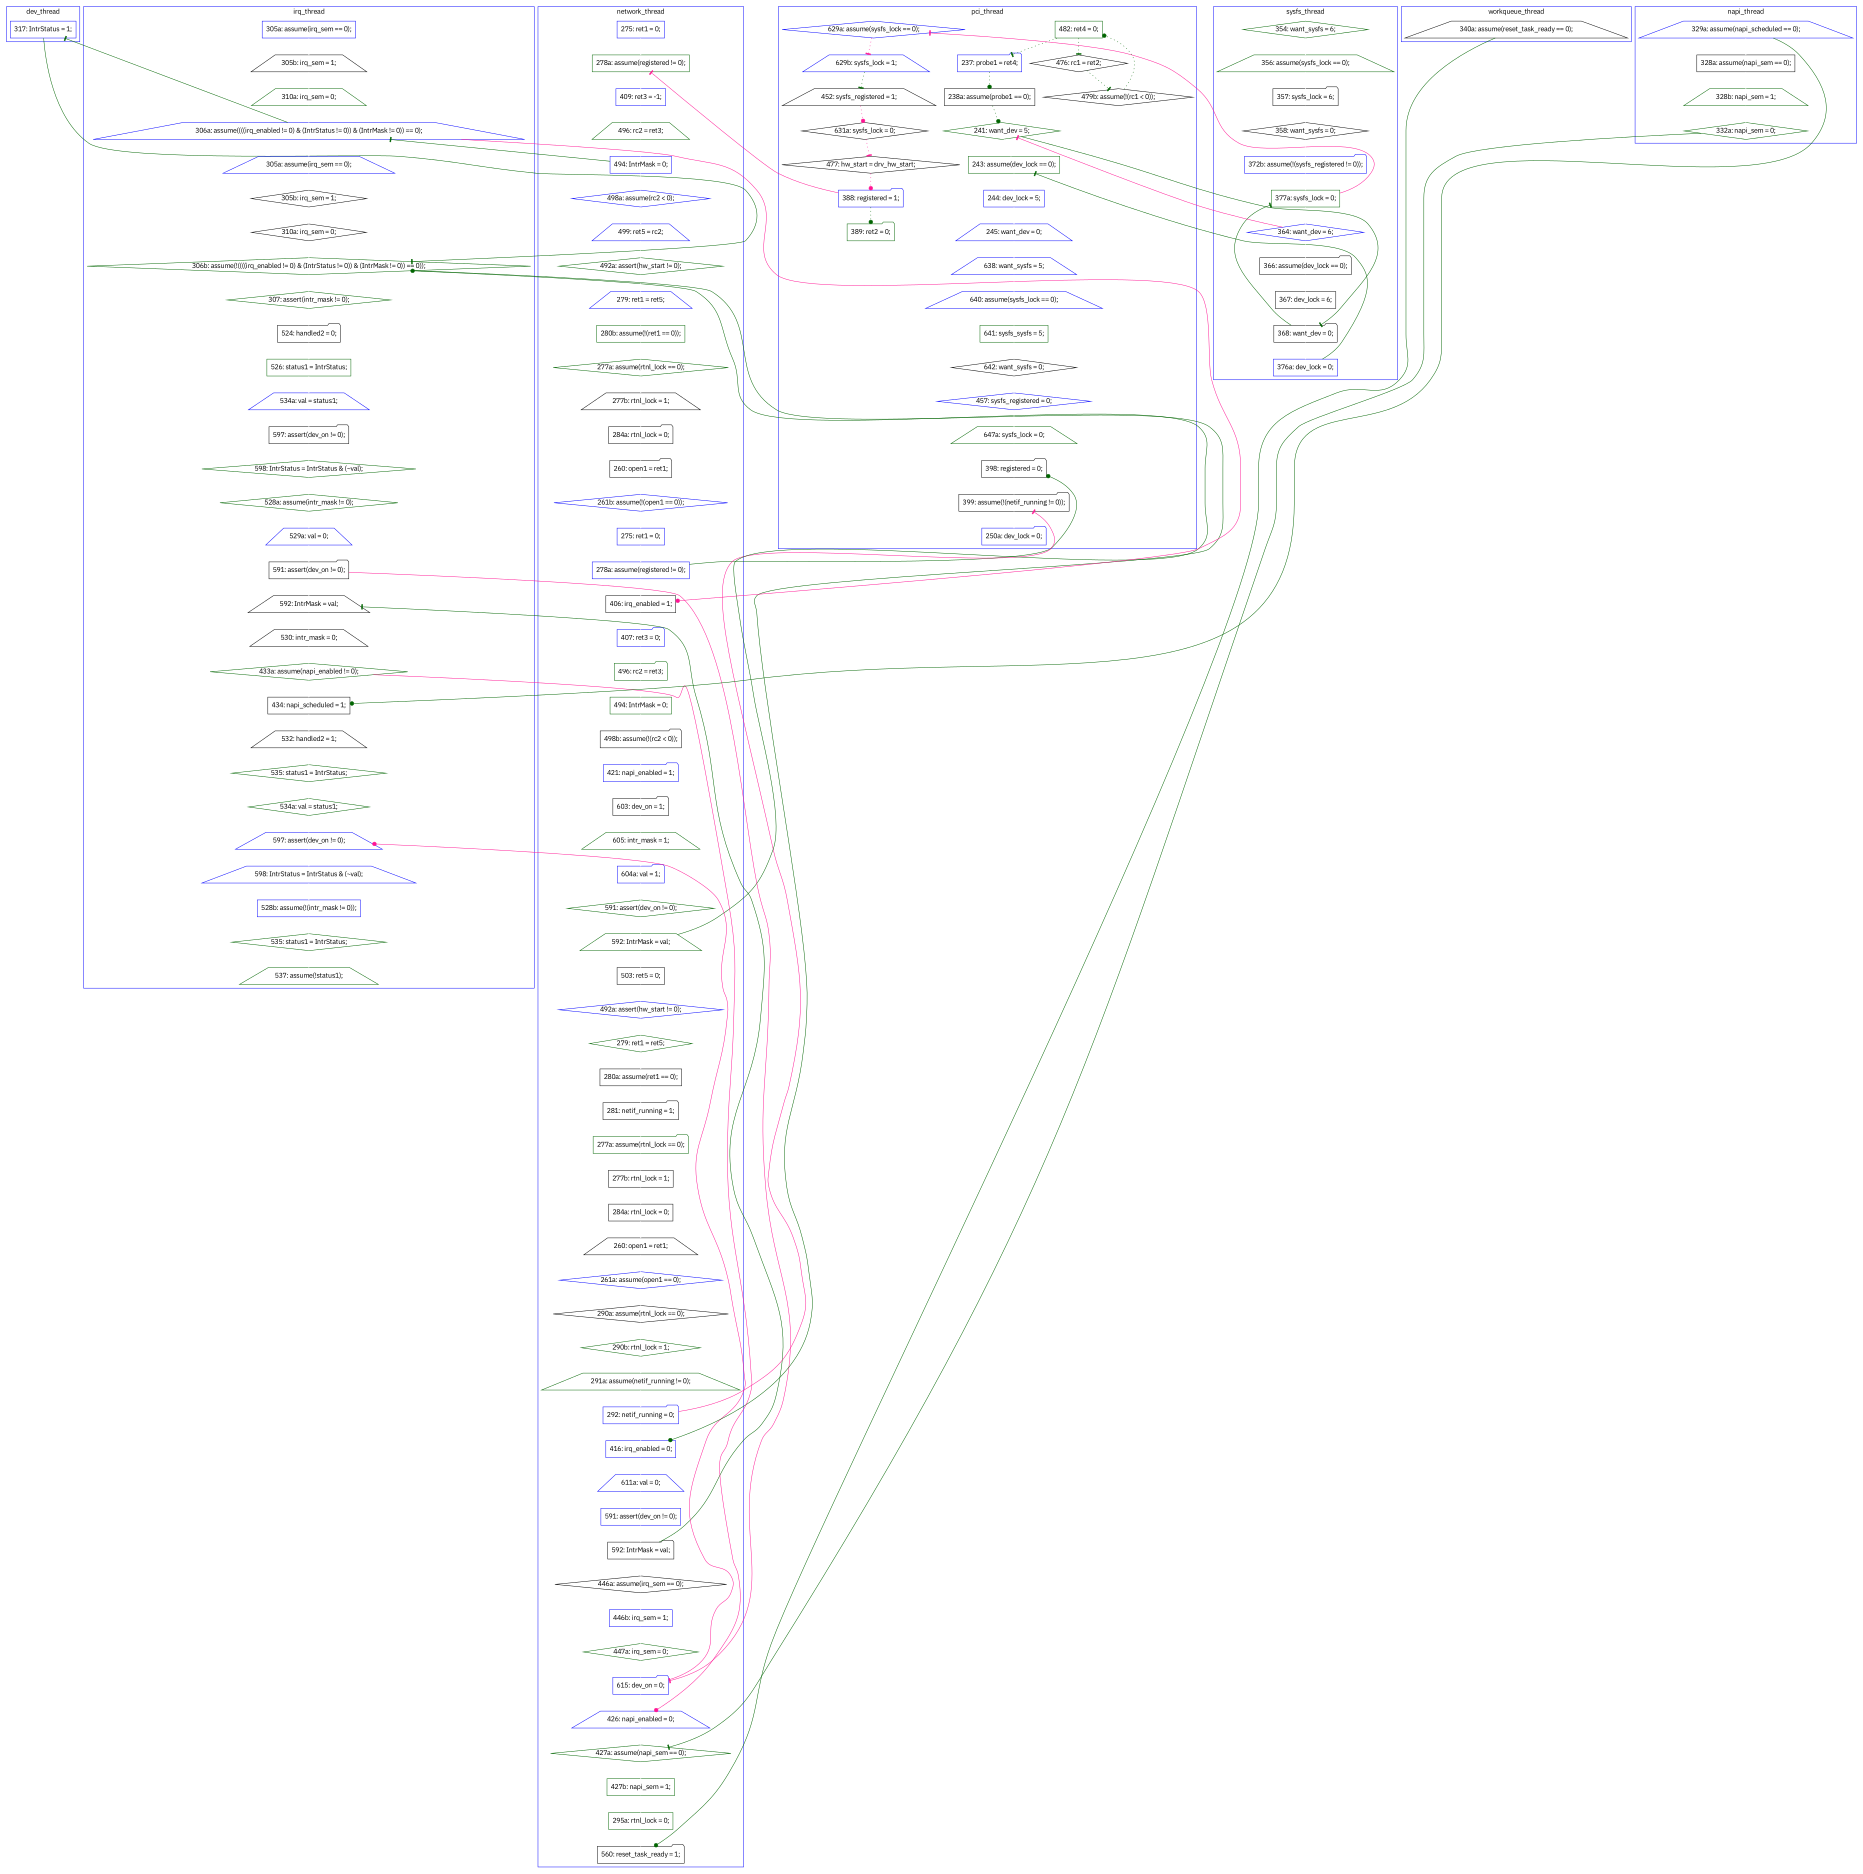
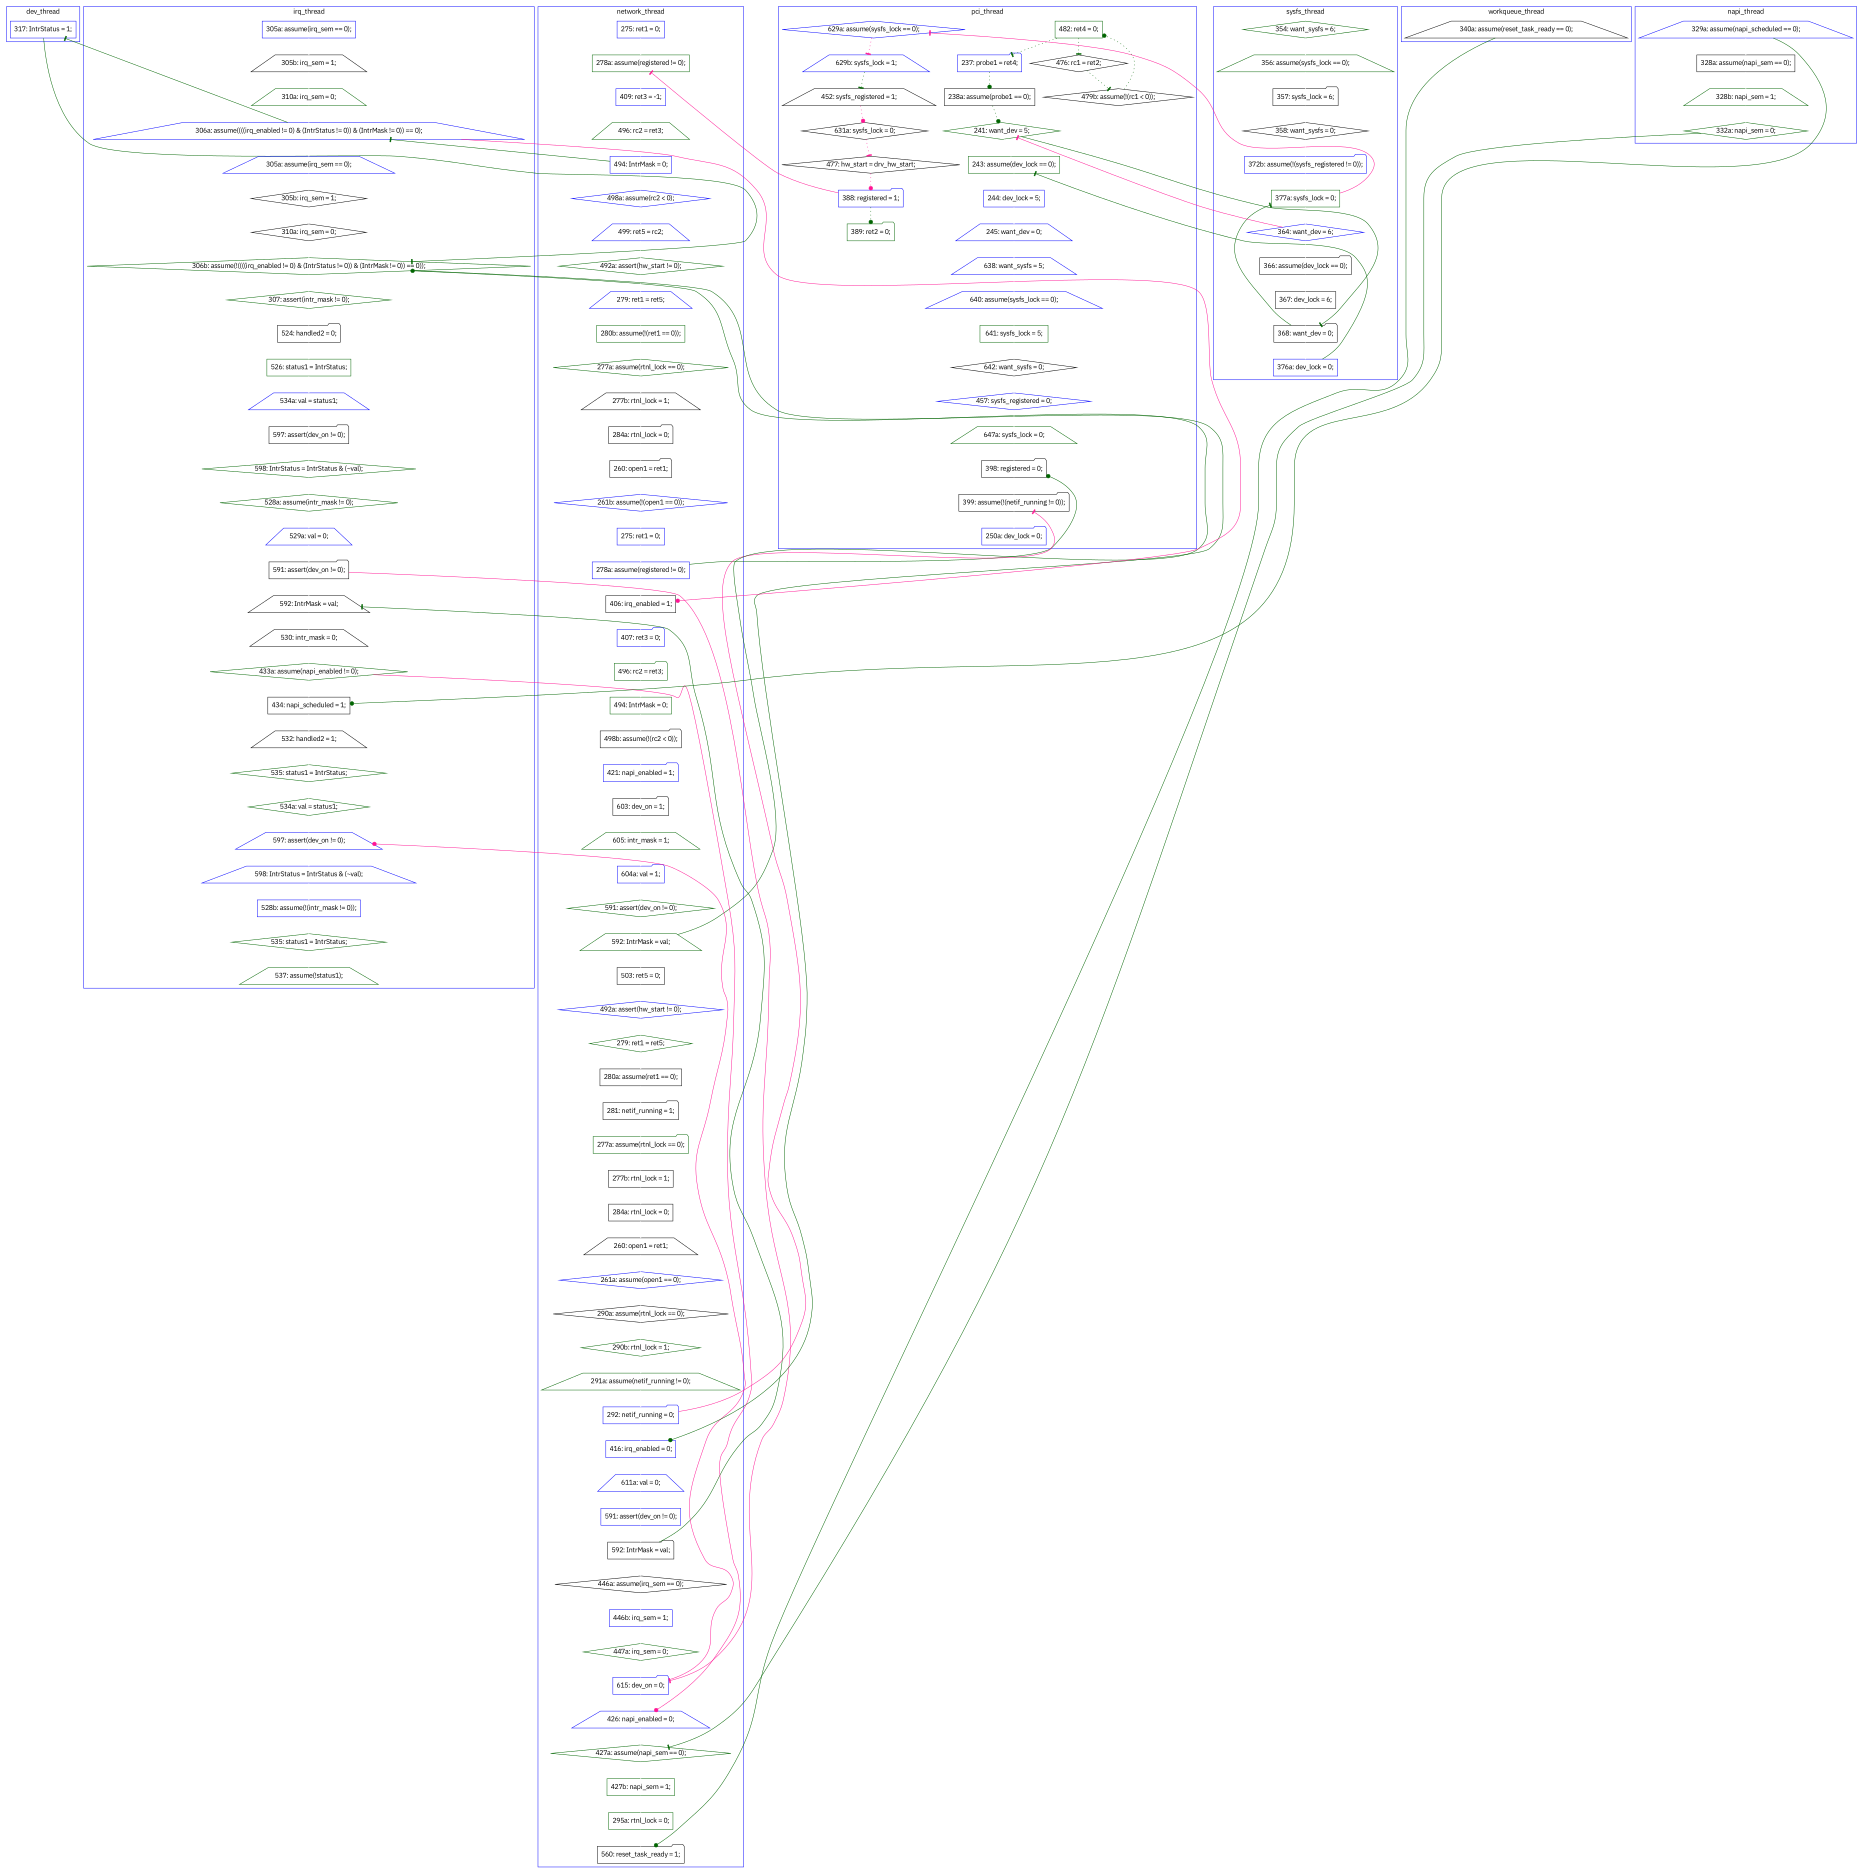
node "641: sysfs_sysfs = 5;": label "641: sysfs_sysfs = 5;" -> "641: sysfs_lock = 5;"
